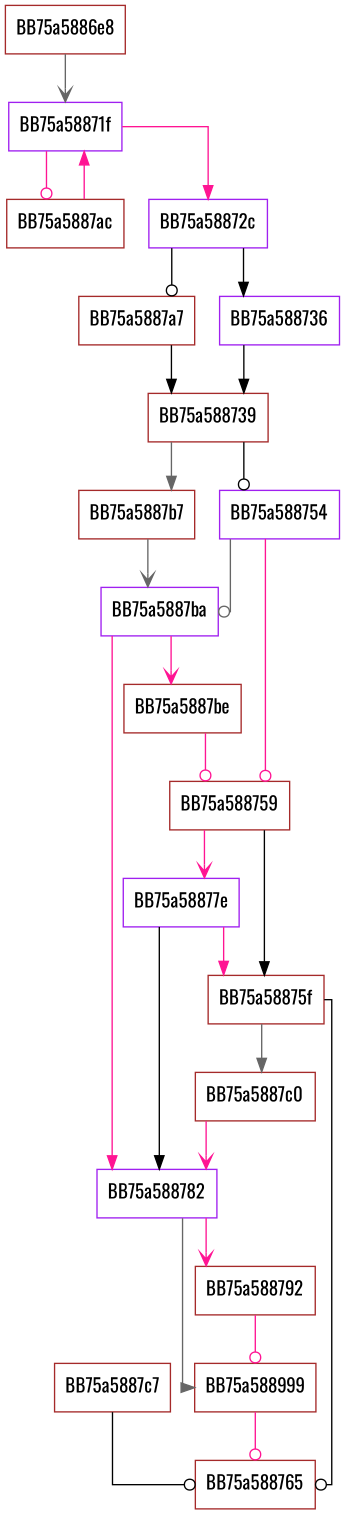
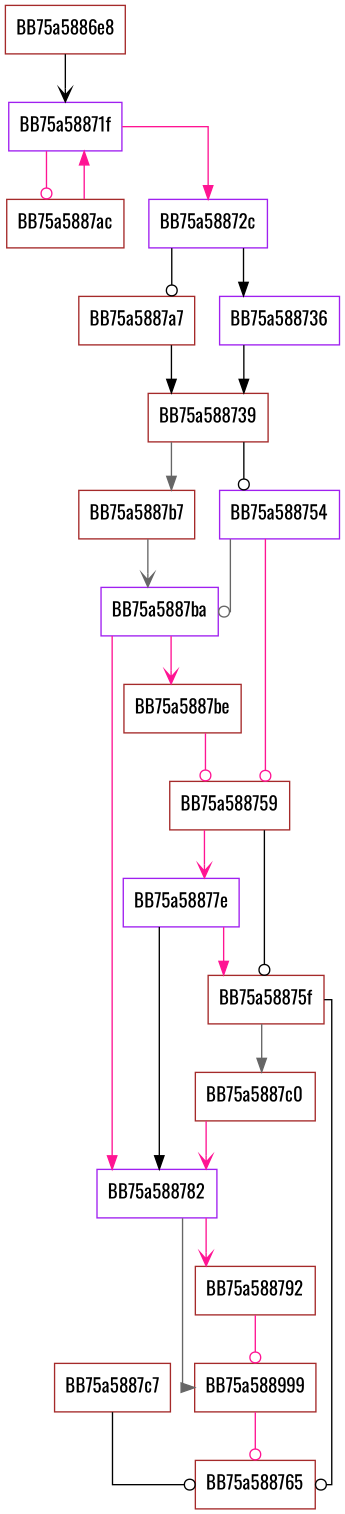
edge "BB75a5886e8" -> "BB75a58871f": color gray40 -> black
edge "BB75a588759" -> "BB75a58875f": arrowhead normal -> odot
